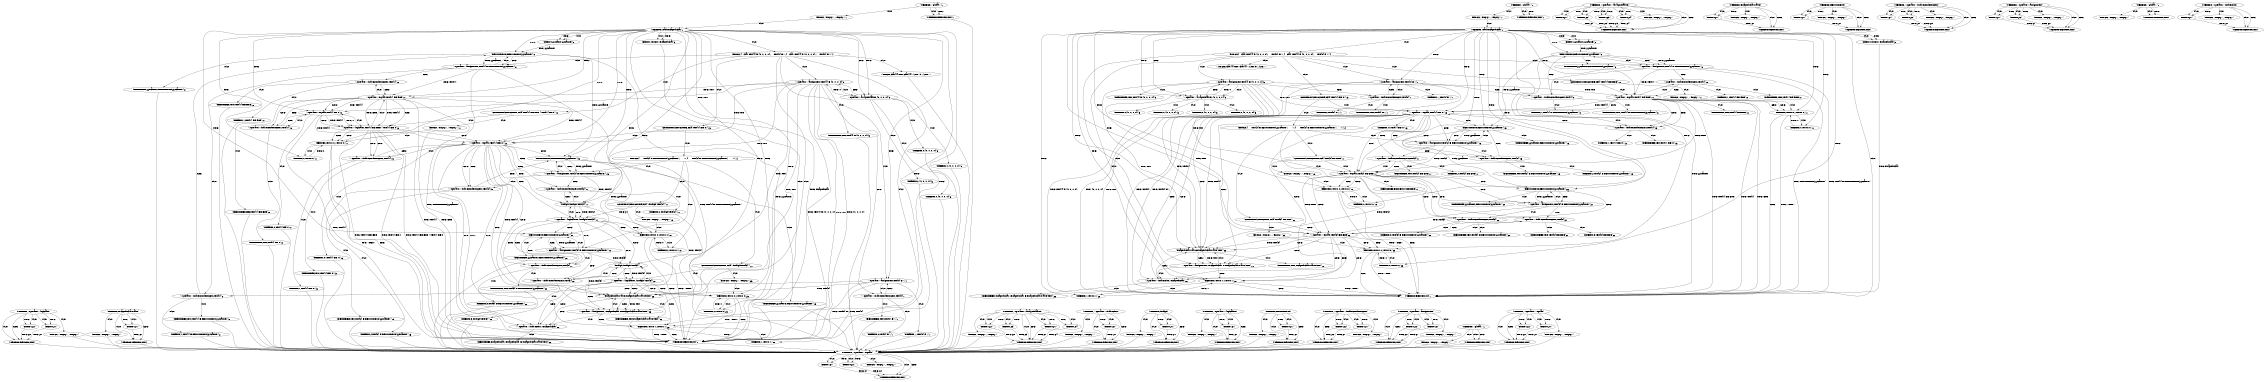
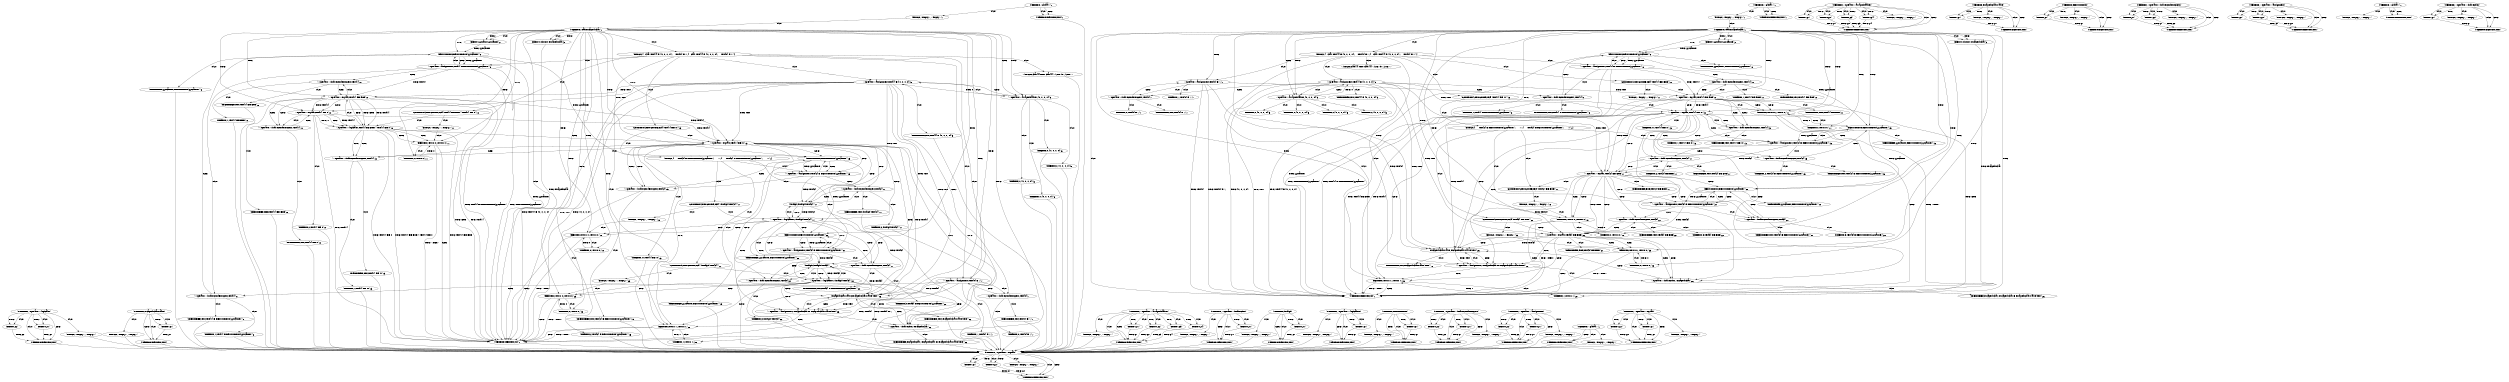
edge "(<operator>.logicalOr,text[1] == EOF || text[1] == 0)" -> "(<operator>.equals,text[1] == 0)": removed, label "AST:"
edge "(CONTROL_STRUCTURE,IF,if (text[2] == EOF))" -> "(<operator>.equals,text[2] == EOF)": reversed
edge "(CONTROL_STRUCTURE,IF,if (!isxdigit(text[2])))" -> "(<operator>.logicalNot,!isxdigit(text[2]))": label "DDG: p4" -> "AST: "
node "(IDENTIFIER,text,isxdigit(text[2]))": added
node "(IDENTIFIER,EOF,text[3] == EOF)": added
edge "(<operator>.logicalNot,!isxdigit(text[2]))" -> "(<operator>.logicalNot,!isxdigit(text[3]))": added, label "CDG:"
